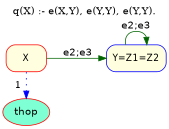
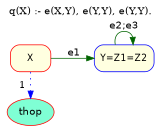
edge "X" -> "Y=Z1=Z2": label "e2;e3" -> "e1"
